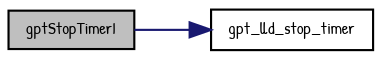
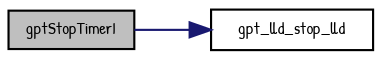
node "gpt_lld_stop_timer": label "gpt_lld_stop_timer" -> "gpt_lld_stop_lld"
